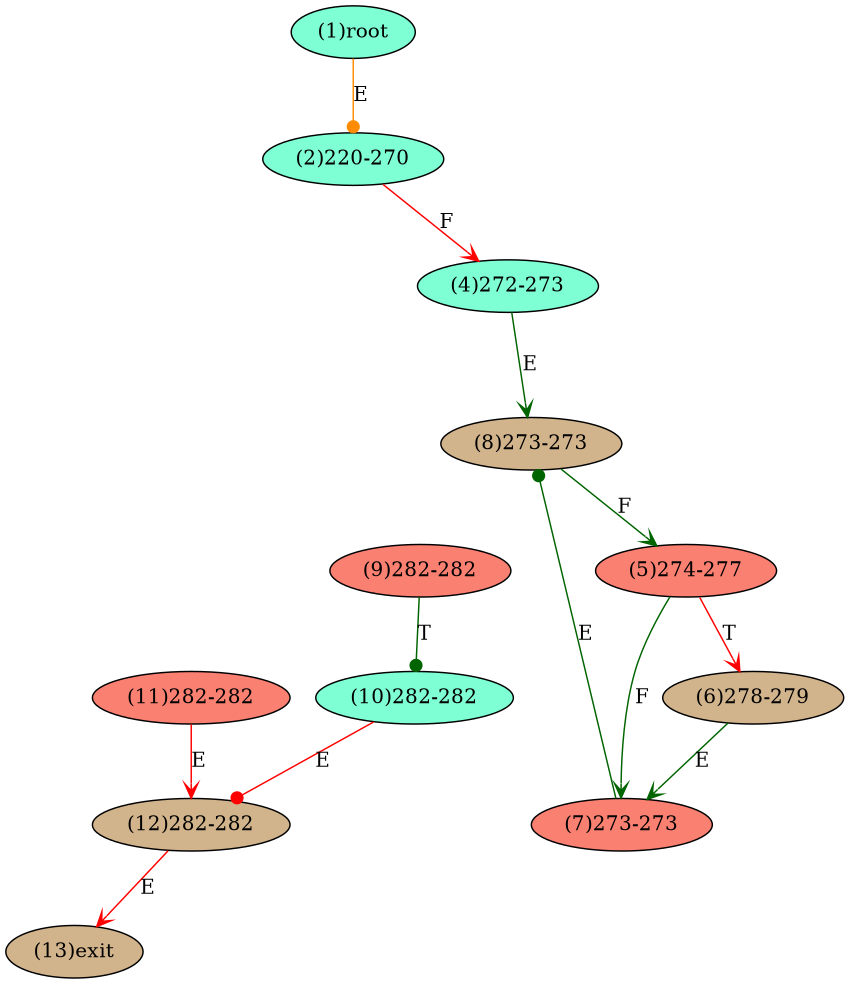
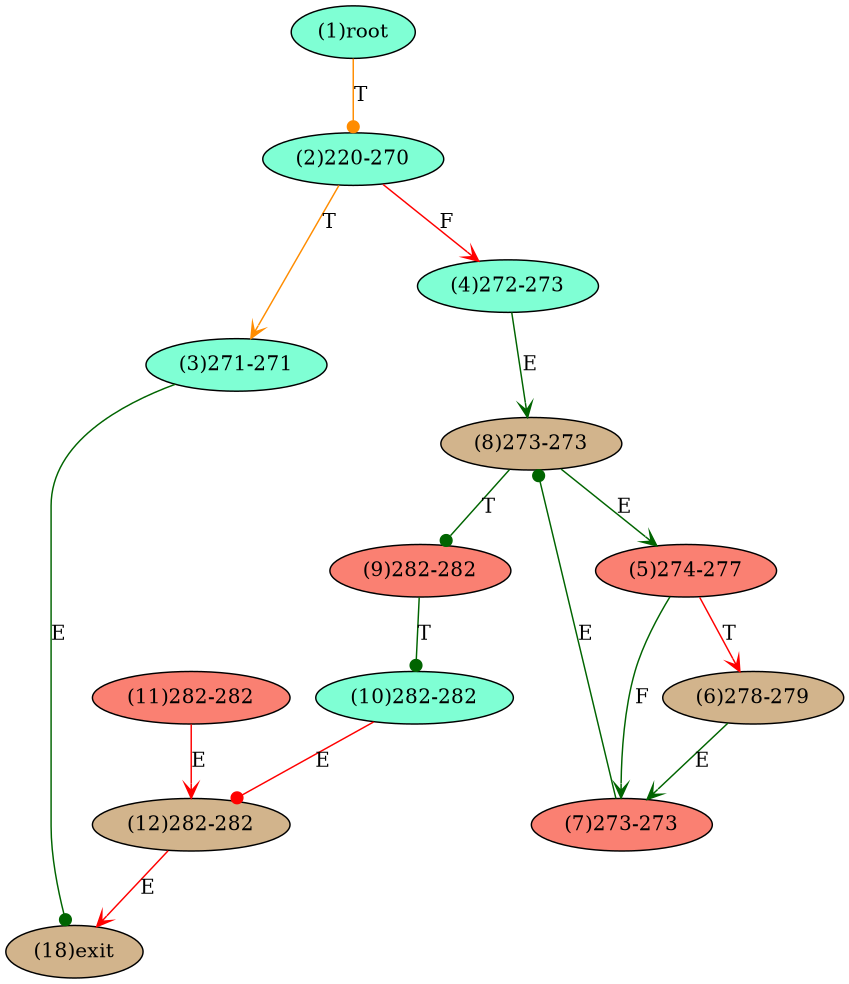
edge "(1)root" -> "(2)220-270": label "E" -> "T"
node "(3)271-271": added
edge "(8)273-273" -> "(9)282-282": added, label "T"
edge "(8)273-273" -> "(5)274-277": label "F" -> "E"
node "(13)exit": label "(13)exit" -> "(18)exit"
